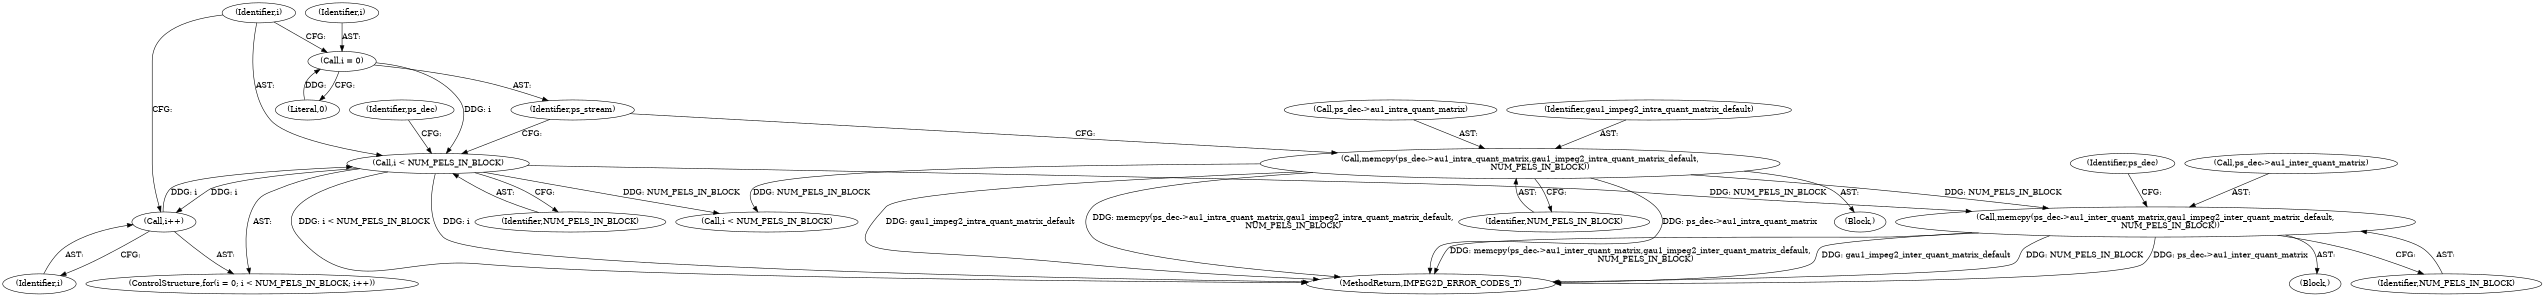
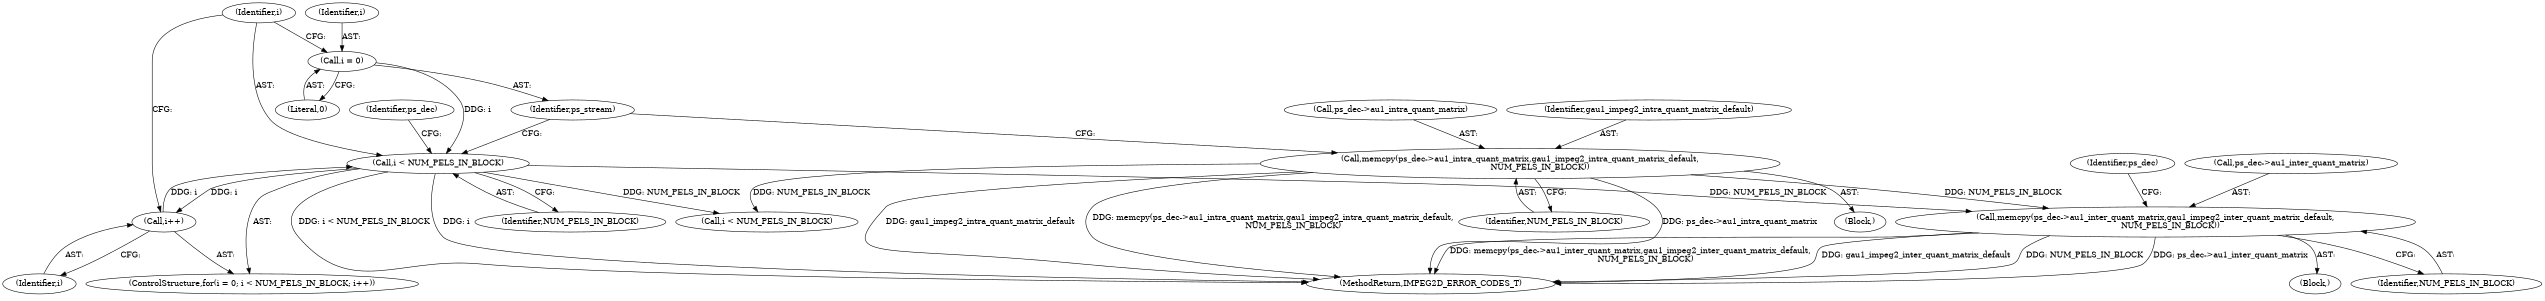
edge "(Literal,0)" -> "(Call,i = 0)": label "DDG: " -> "AST: "
